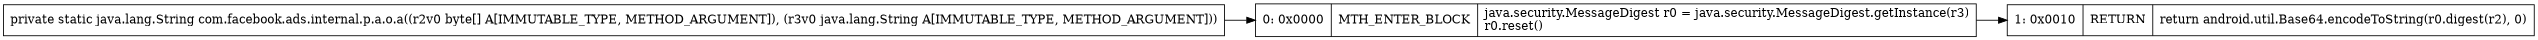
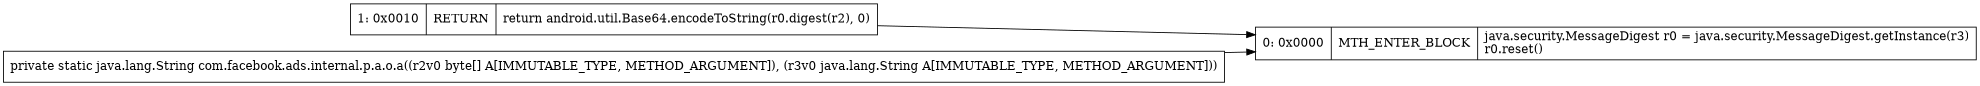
edge "0: 0x0000" -> "1: 0x0010": reversed
